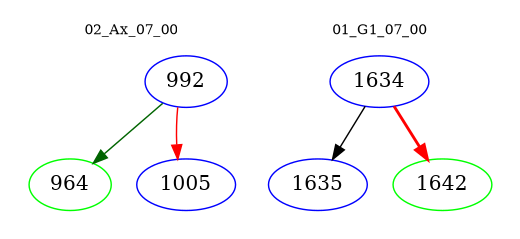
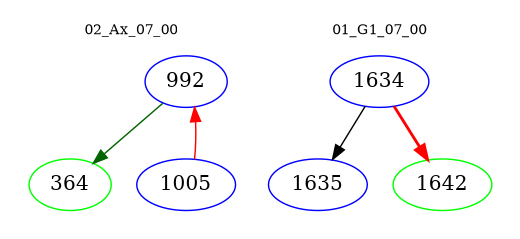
edge "992" -> "1005": reversed
node "964": label "964" -> "364"
